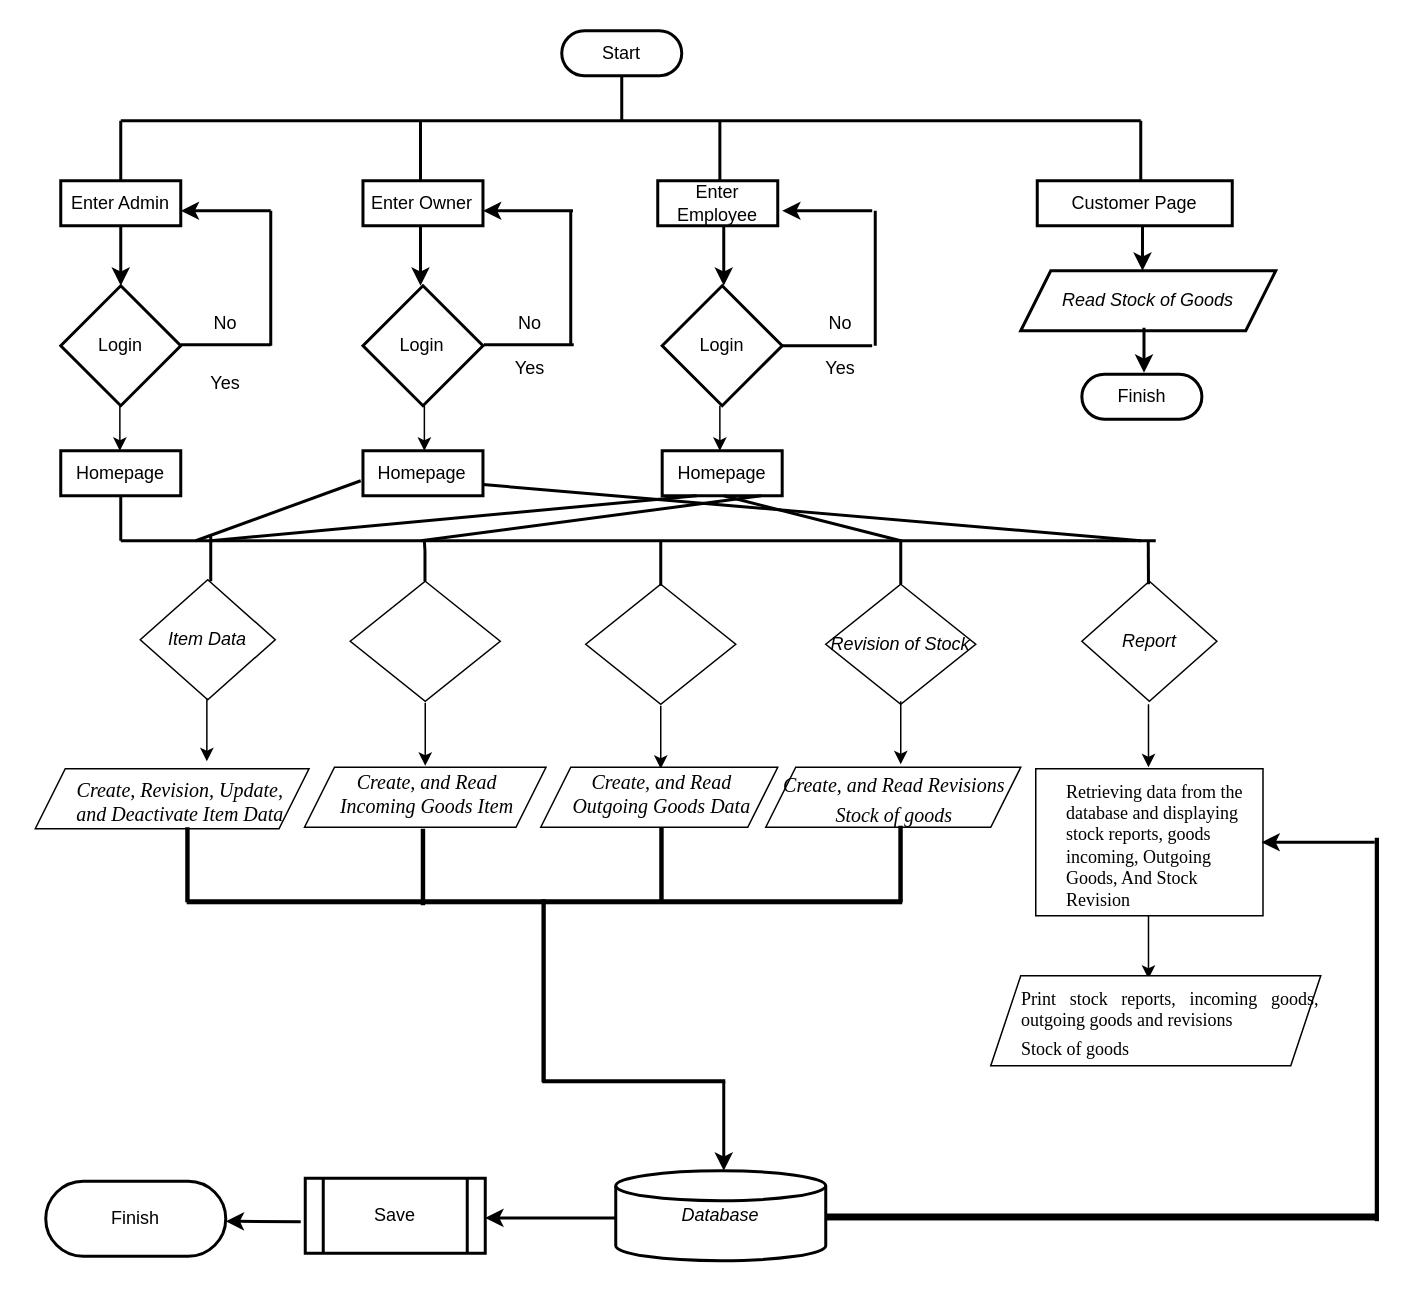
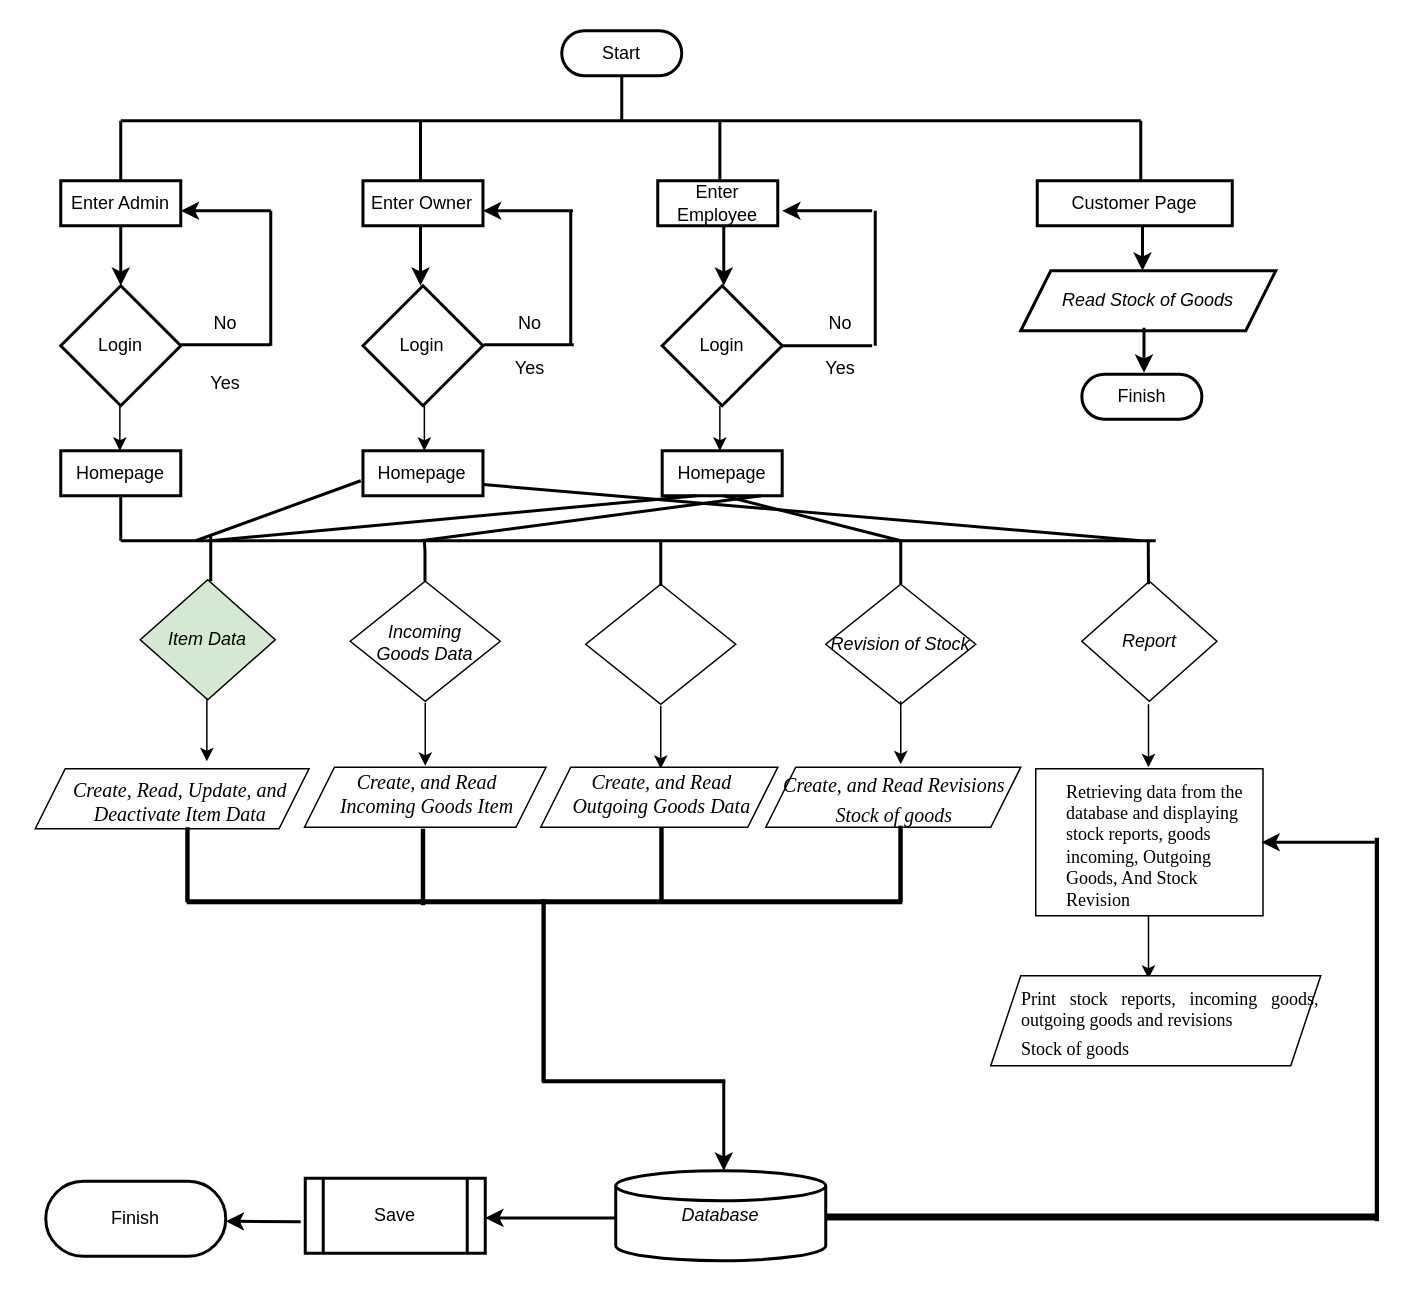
node "Item Data": fillcolor #ffffff -> #d5e8d4
node "Incoming Goods Data": added
node "Create, Revision, Update, and Deactivate Item Data": label "Create, Revision, Update, and Deactivate Item Data" -> "Create, Read, Update, and Deactivate Item Data"
